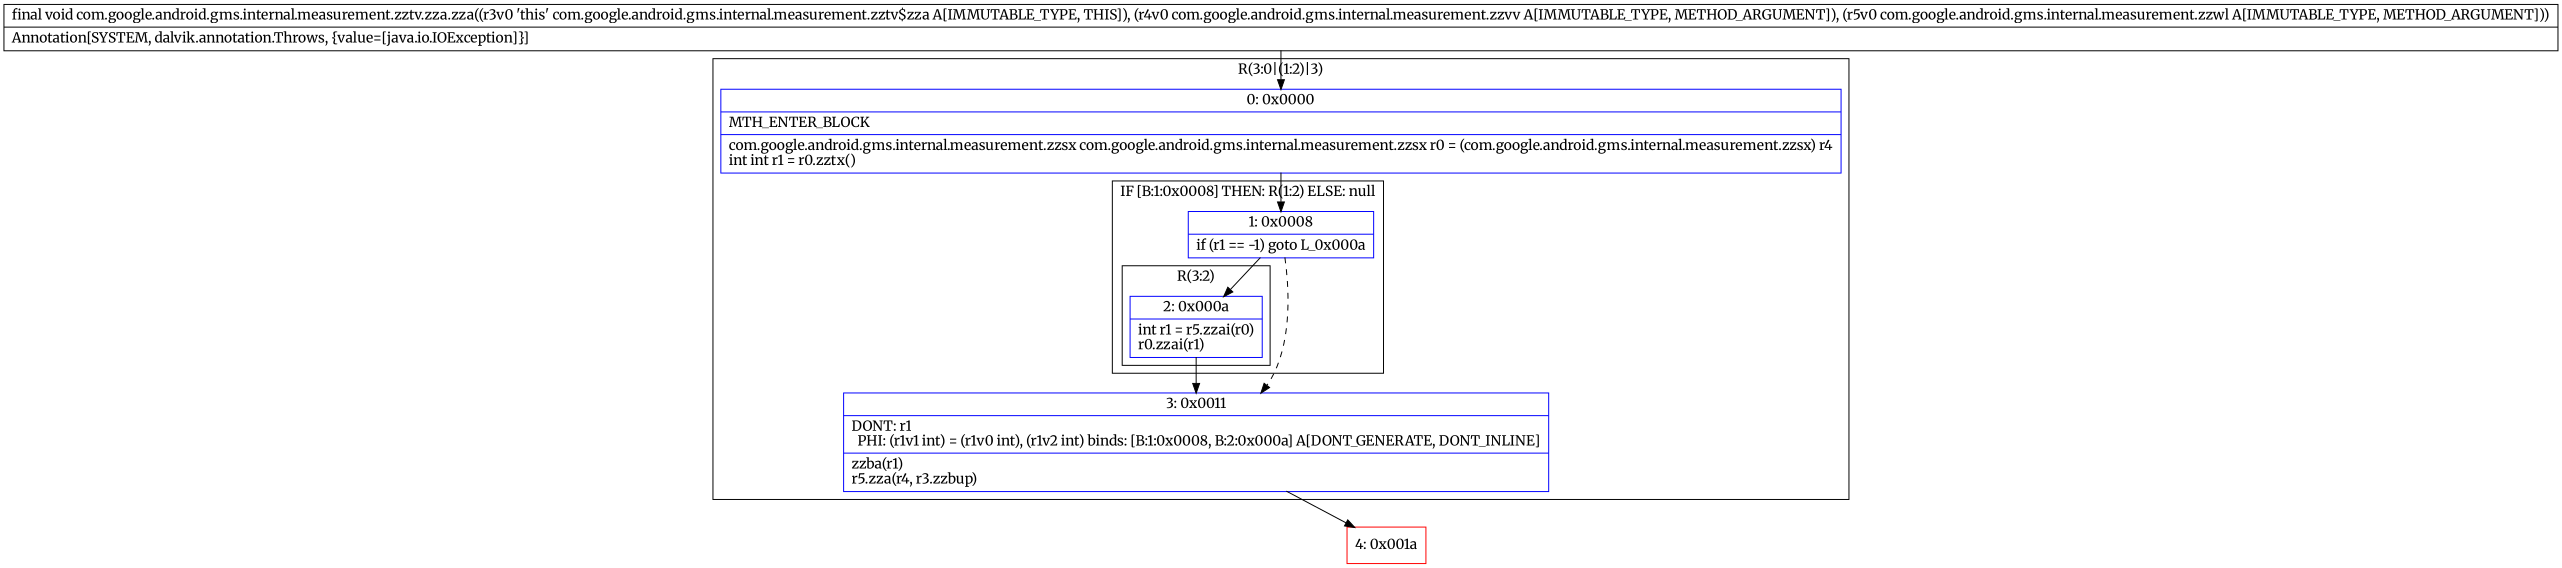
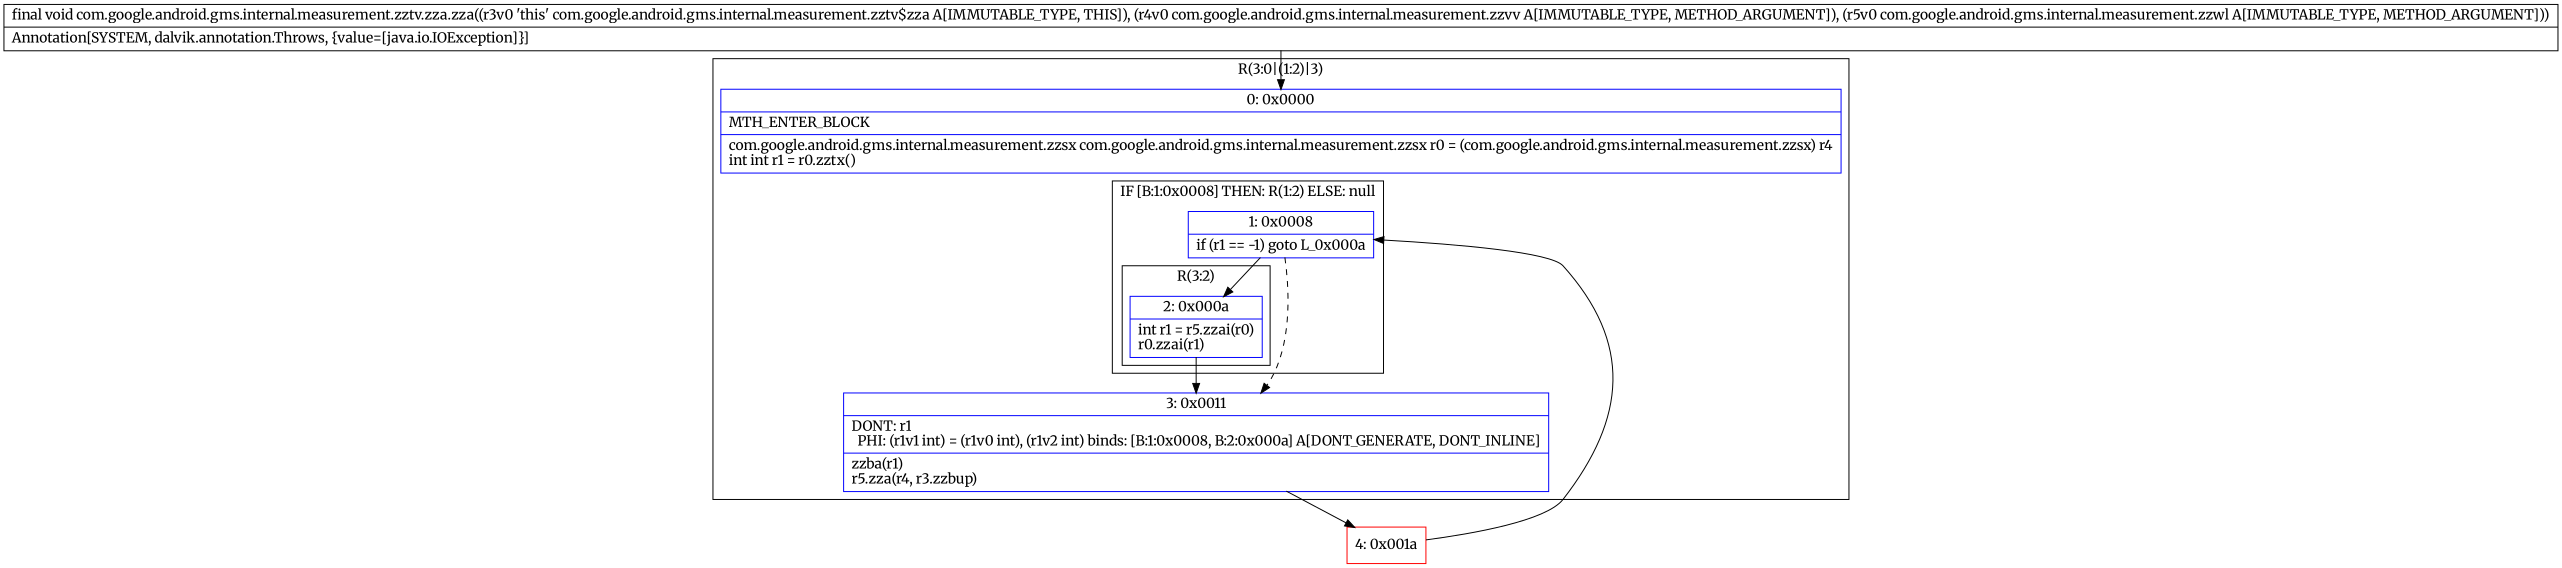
edge "0: 0x0000" -> "1: 0x0008": now "4: 0x001a" -> "1: 0x0008"
